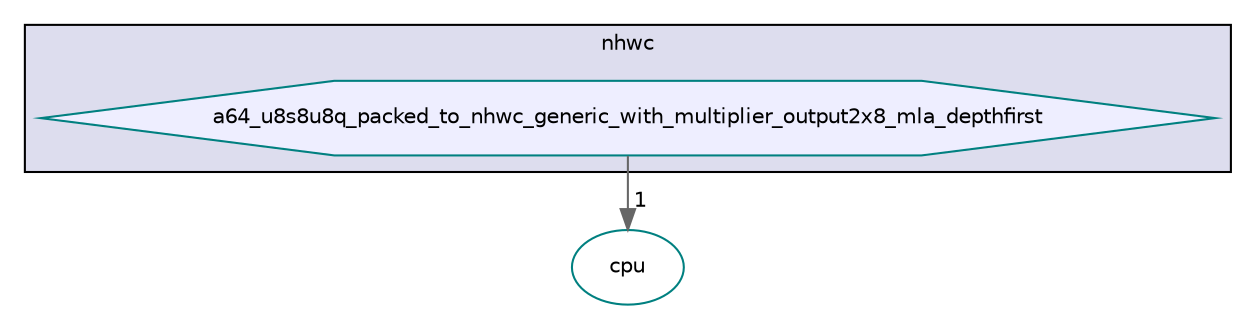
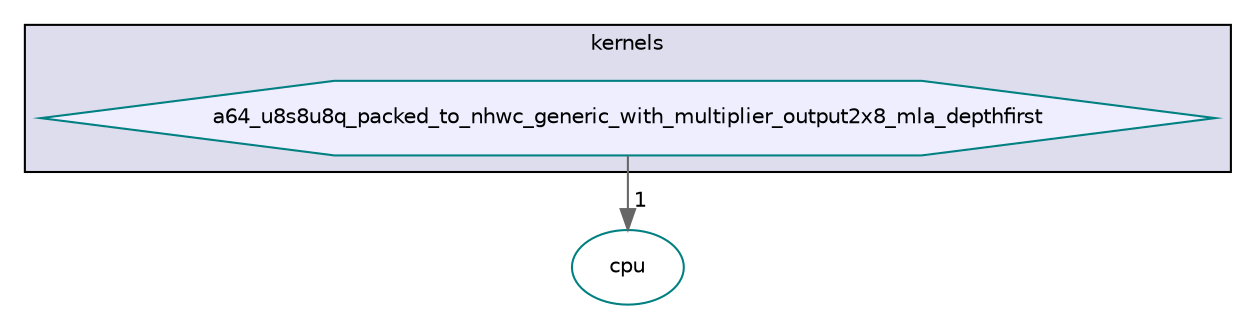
cluster "nhwc": label "nhwc" -> "kernels"
